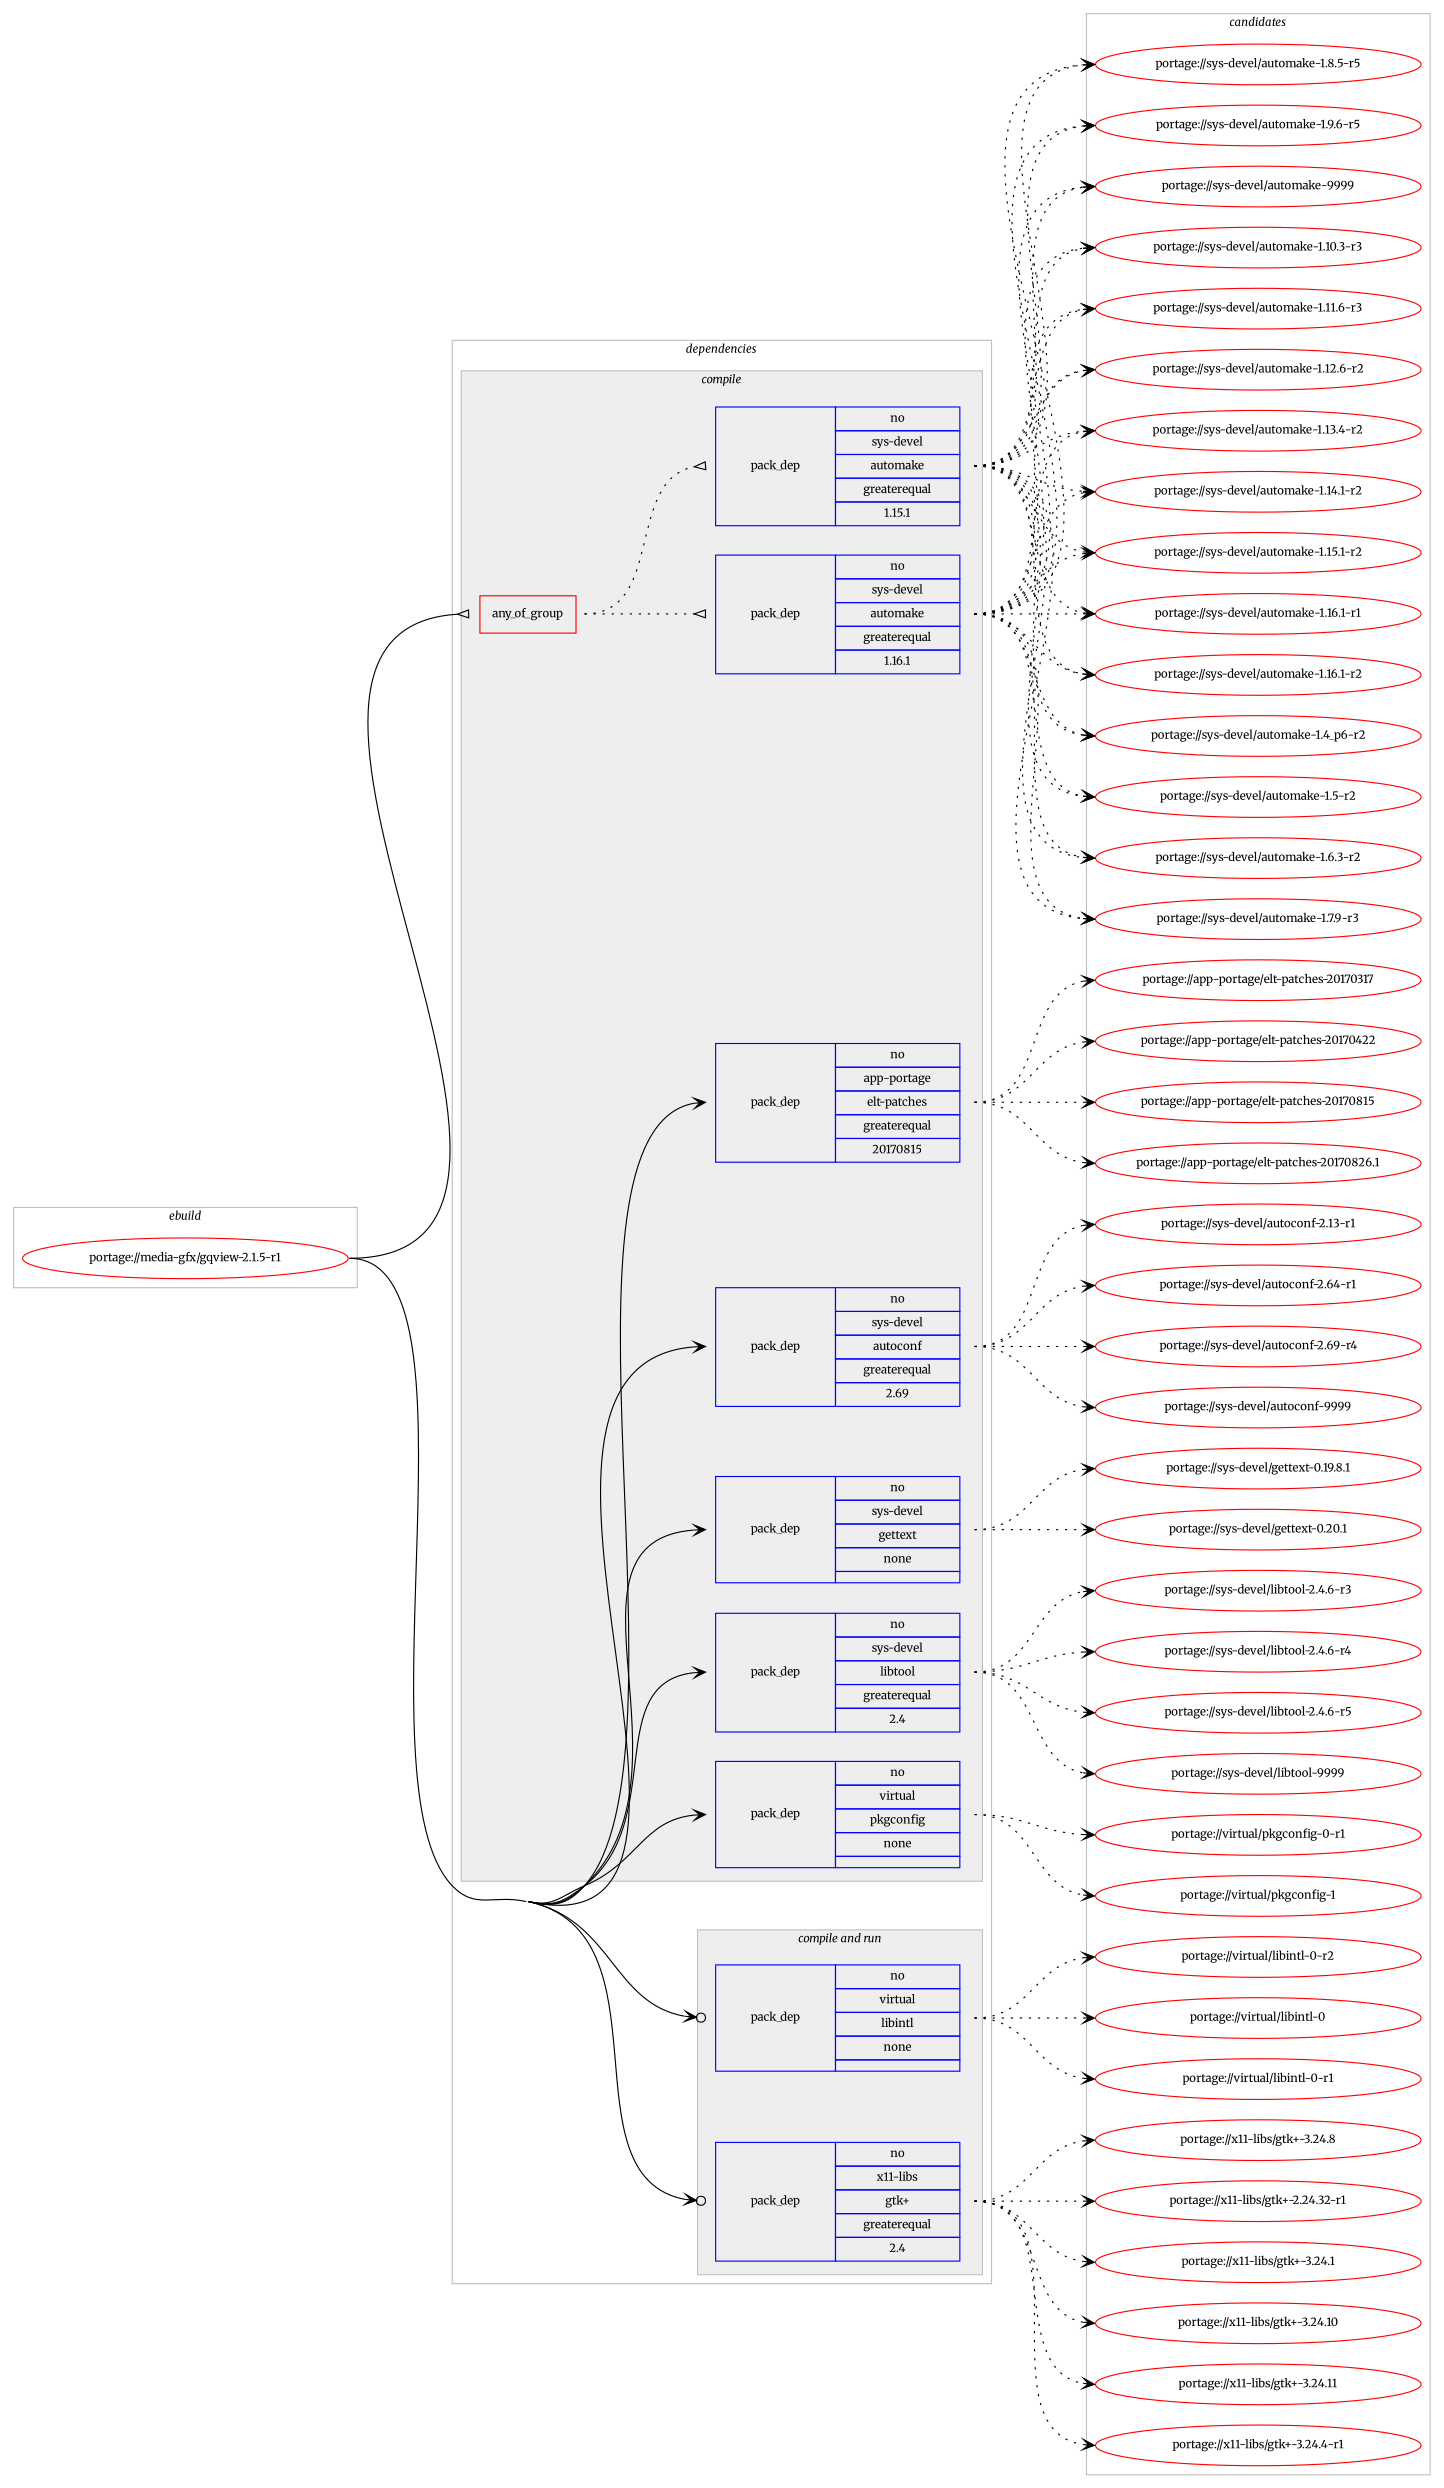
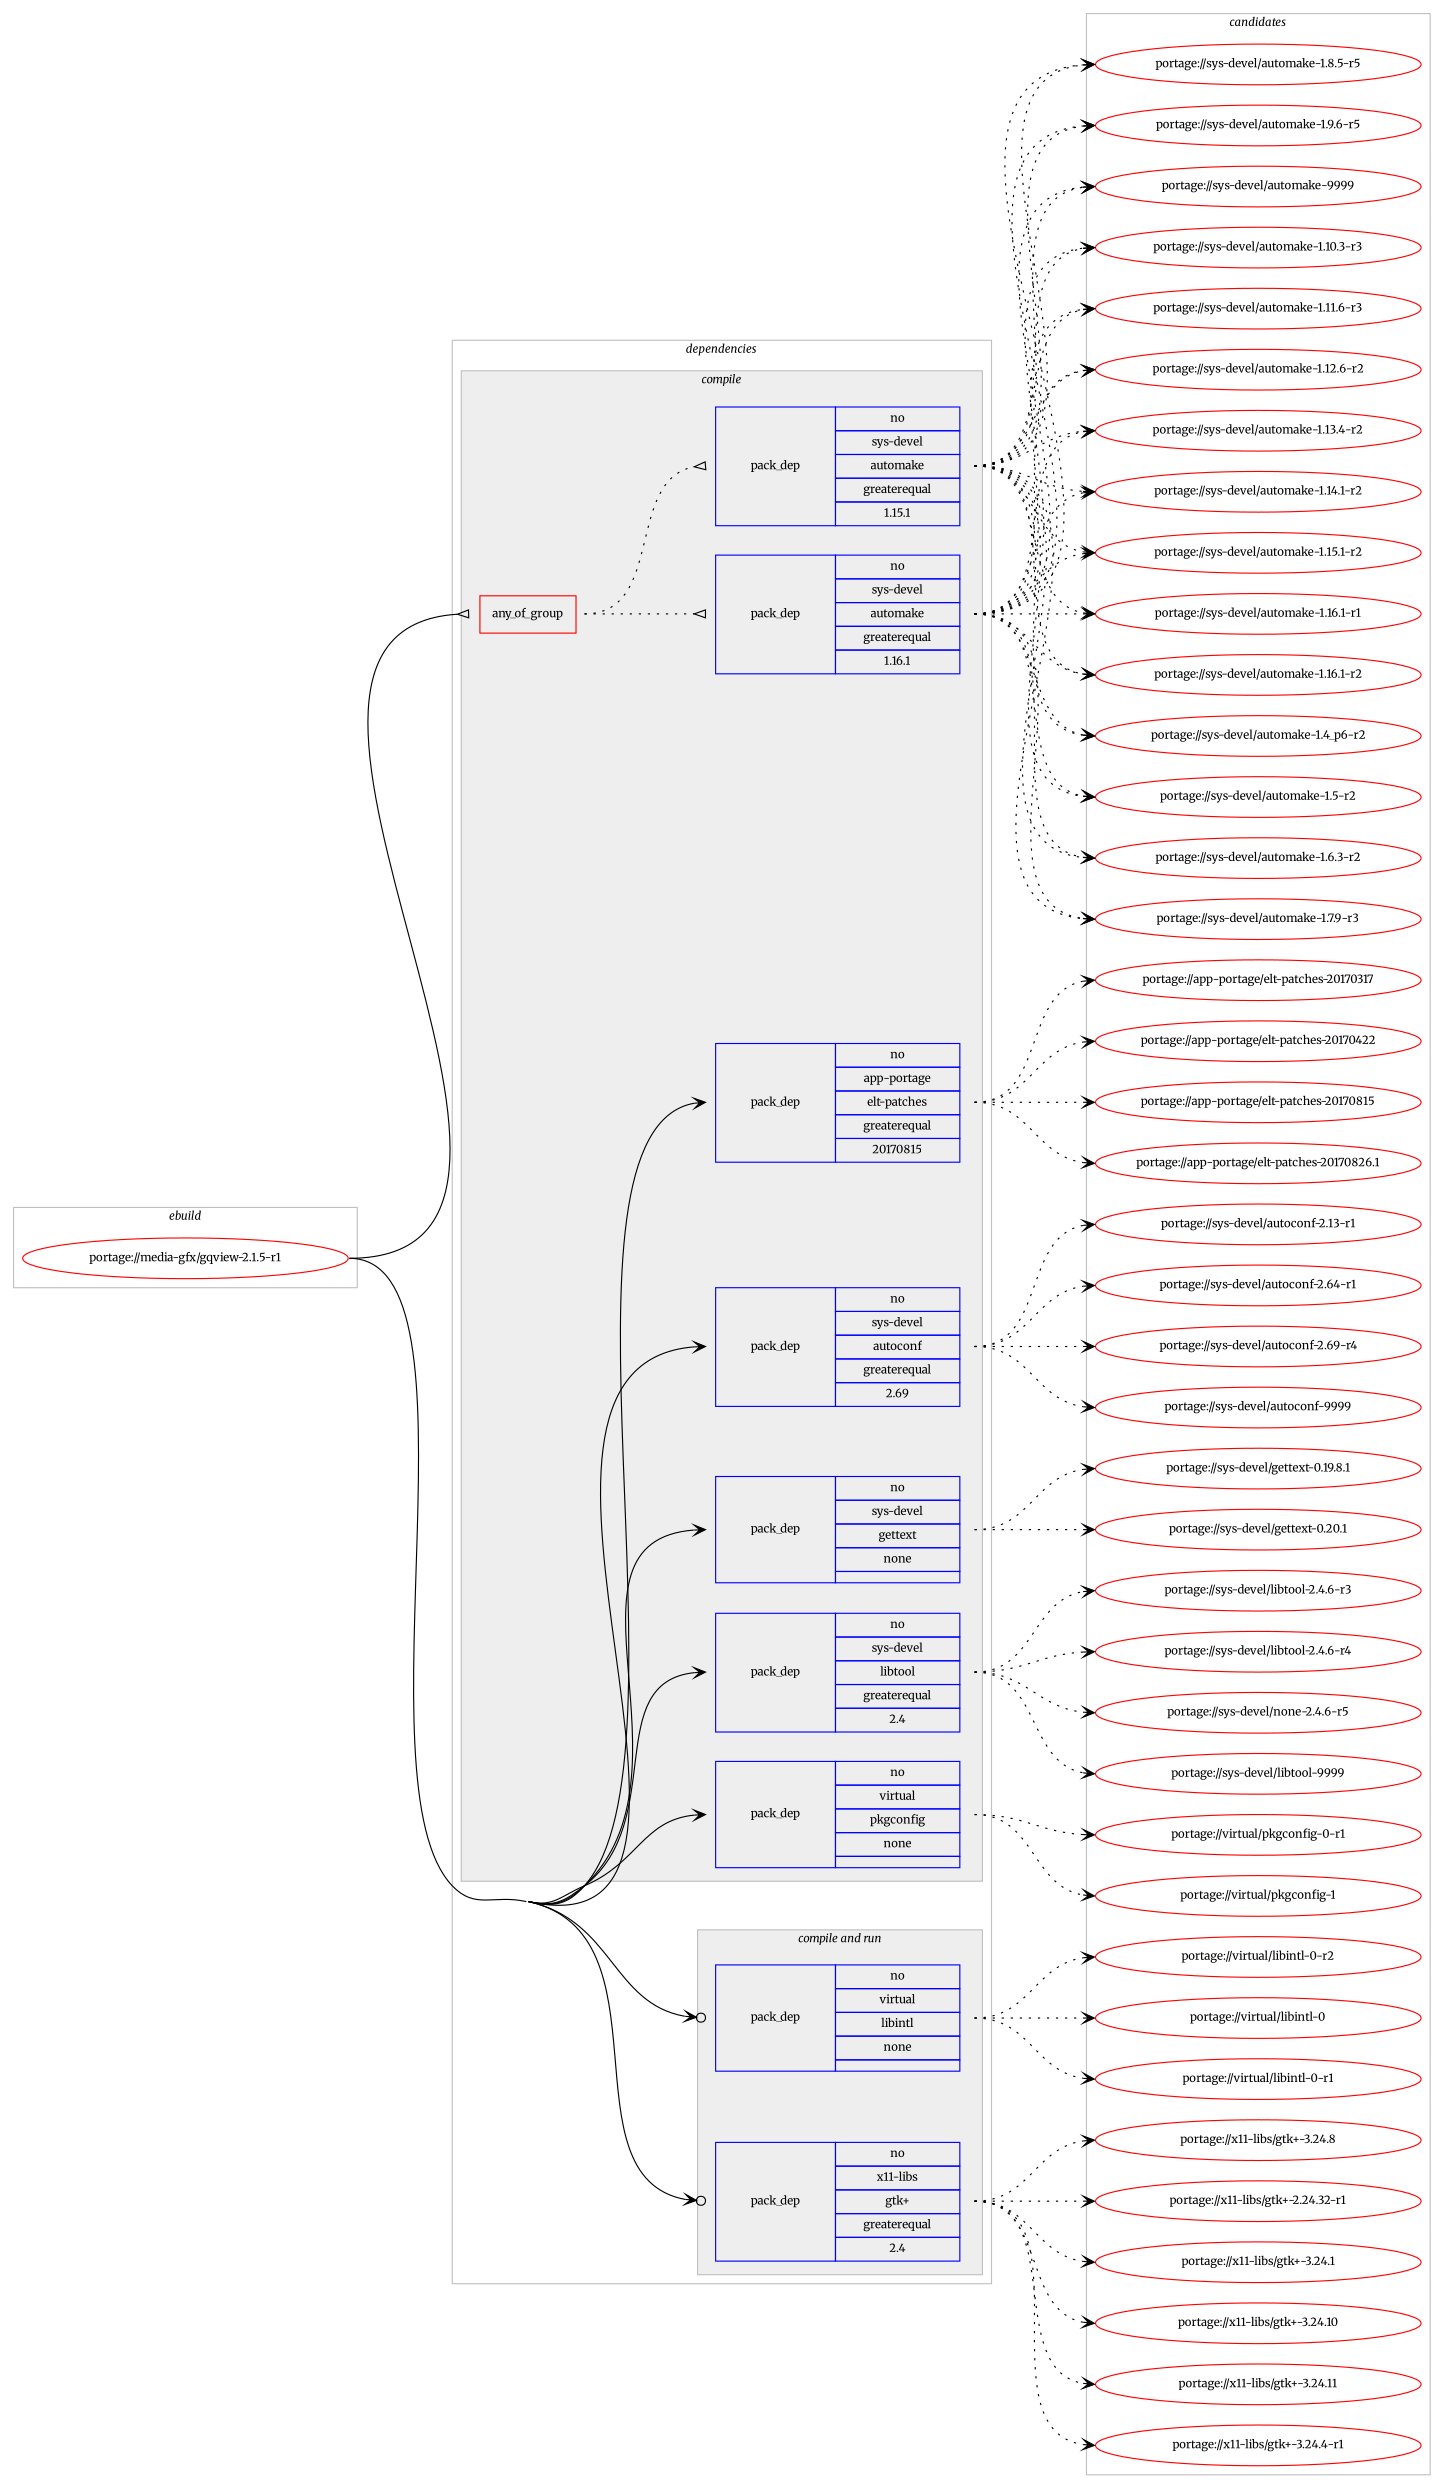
node "portage://sys-devel/libtool-2.4.6-r5": label "portage://sys-devel/libtool-2.4.6-r5" -> "portage://sys-devel/none-2.4.6-r5"
